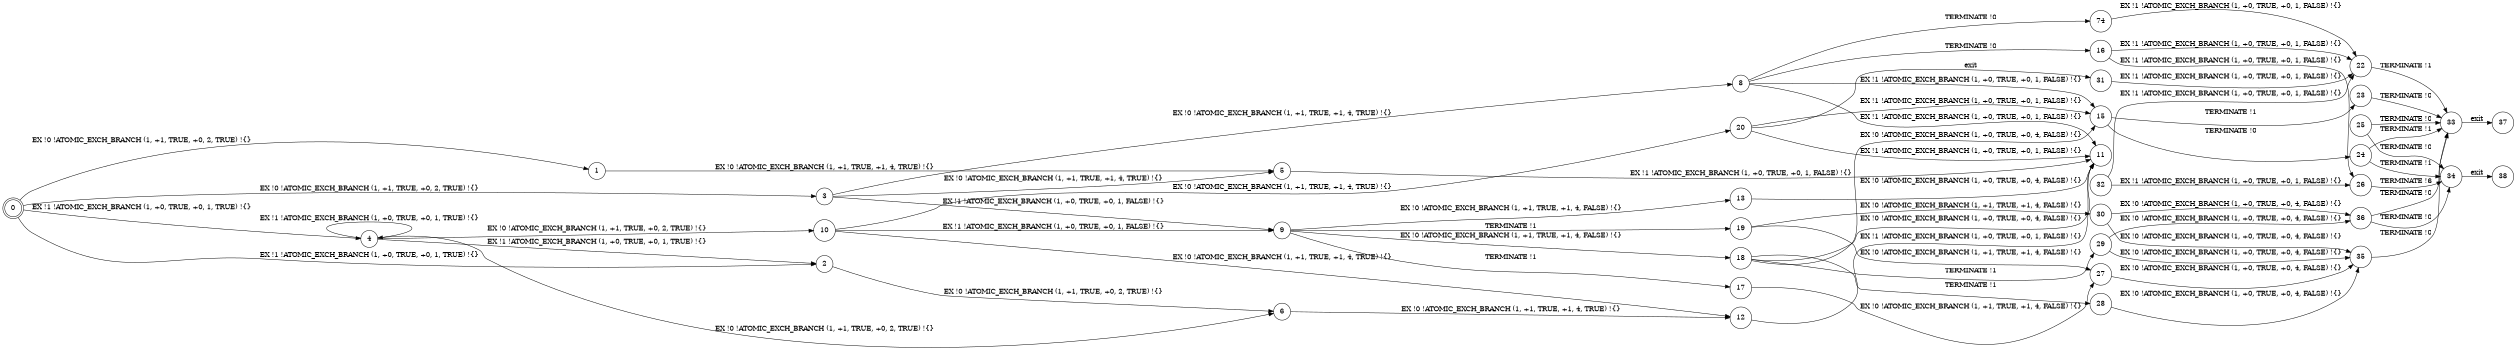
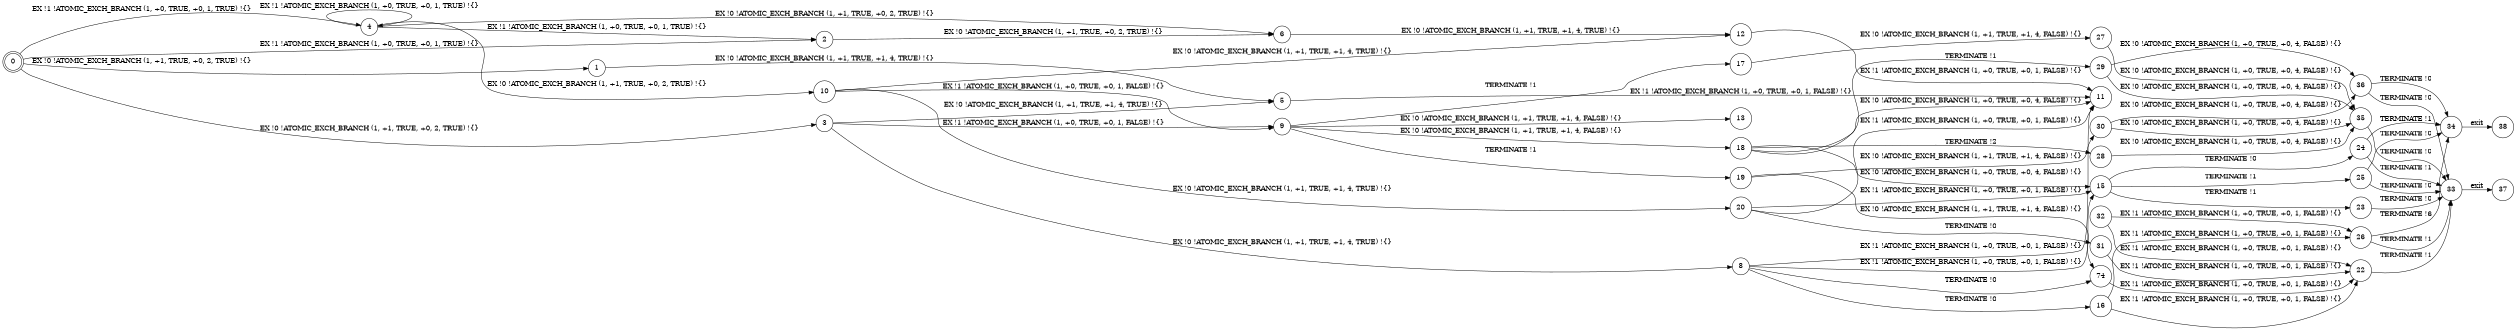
edge "20" -> "31": label "exit" -> "TERMINATE !0"
edge "15" -> "25": added, label "TERMINATE !1"
edge "13" -> "11": removed, label "EX !0 !ATOMIC_EXCH_BRANCH (1, +0, TRUE, +0, 4, FALSE) !{}"
edge "26" -> "33": added, label "TERMINATE !1"
edge "19" -> "27": now "19" -> "74"
edge "18" -> "28": label "TERMINATE !1" -> "TERMINATE !2"
